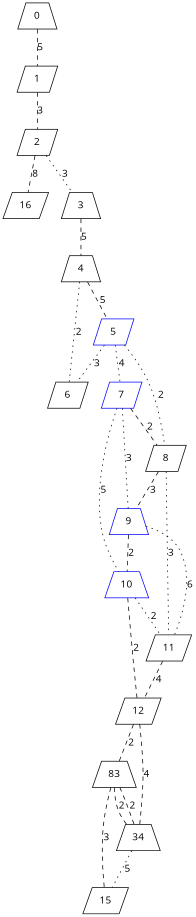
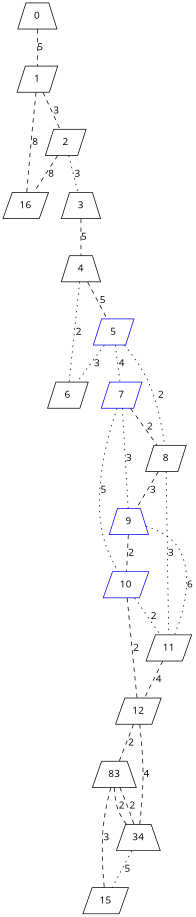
edge "1" -- "16": added, label "8"
node "10": shape trapezium -> parallelogram
